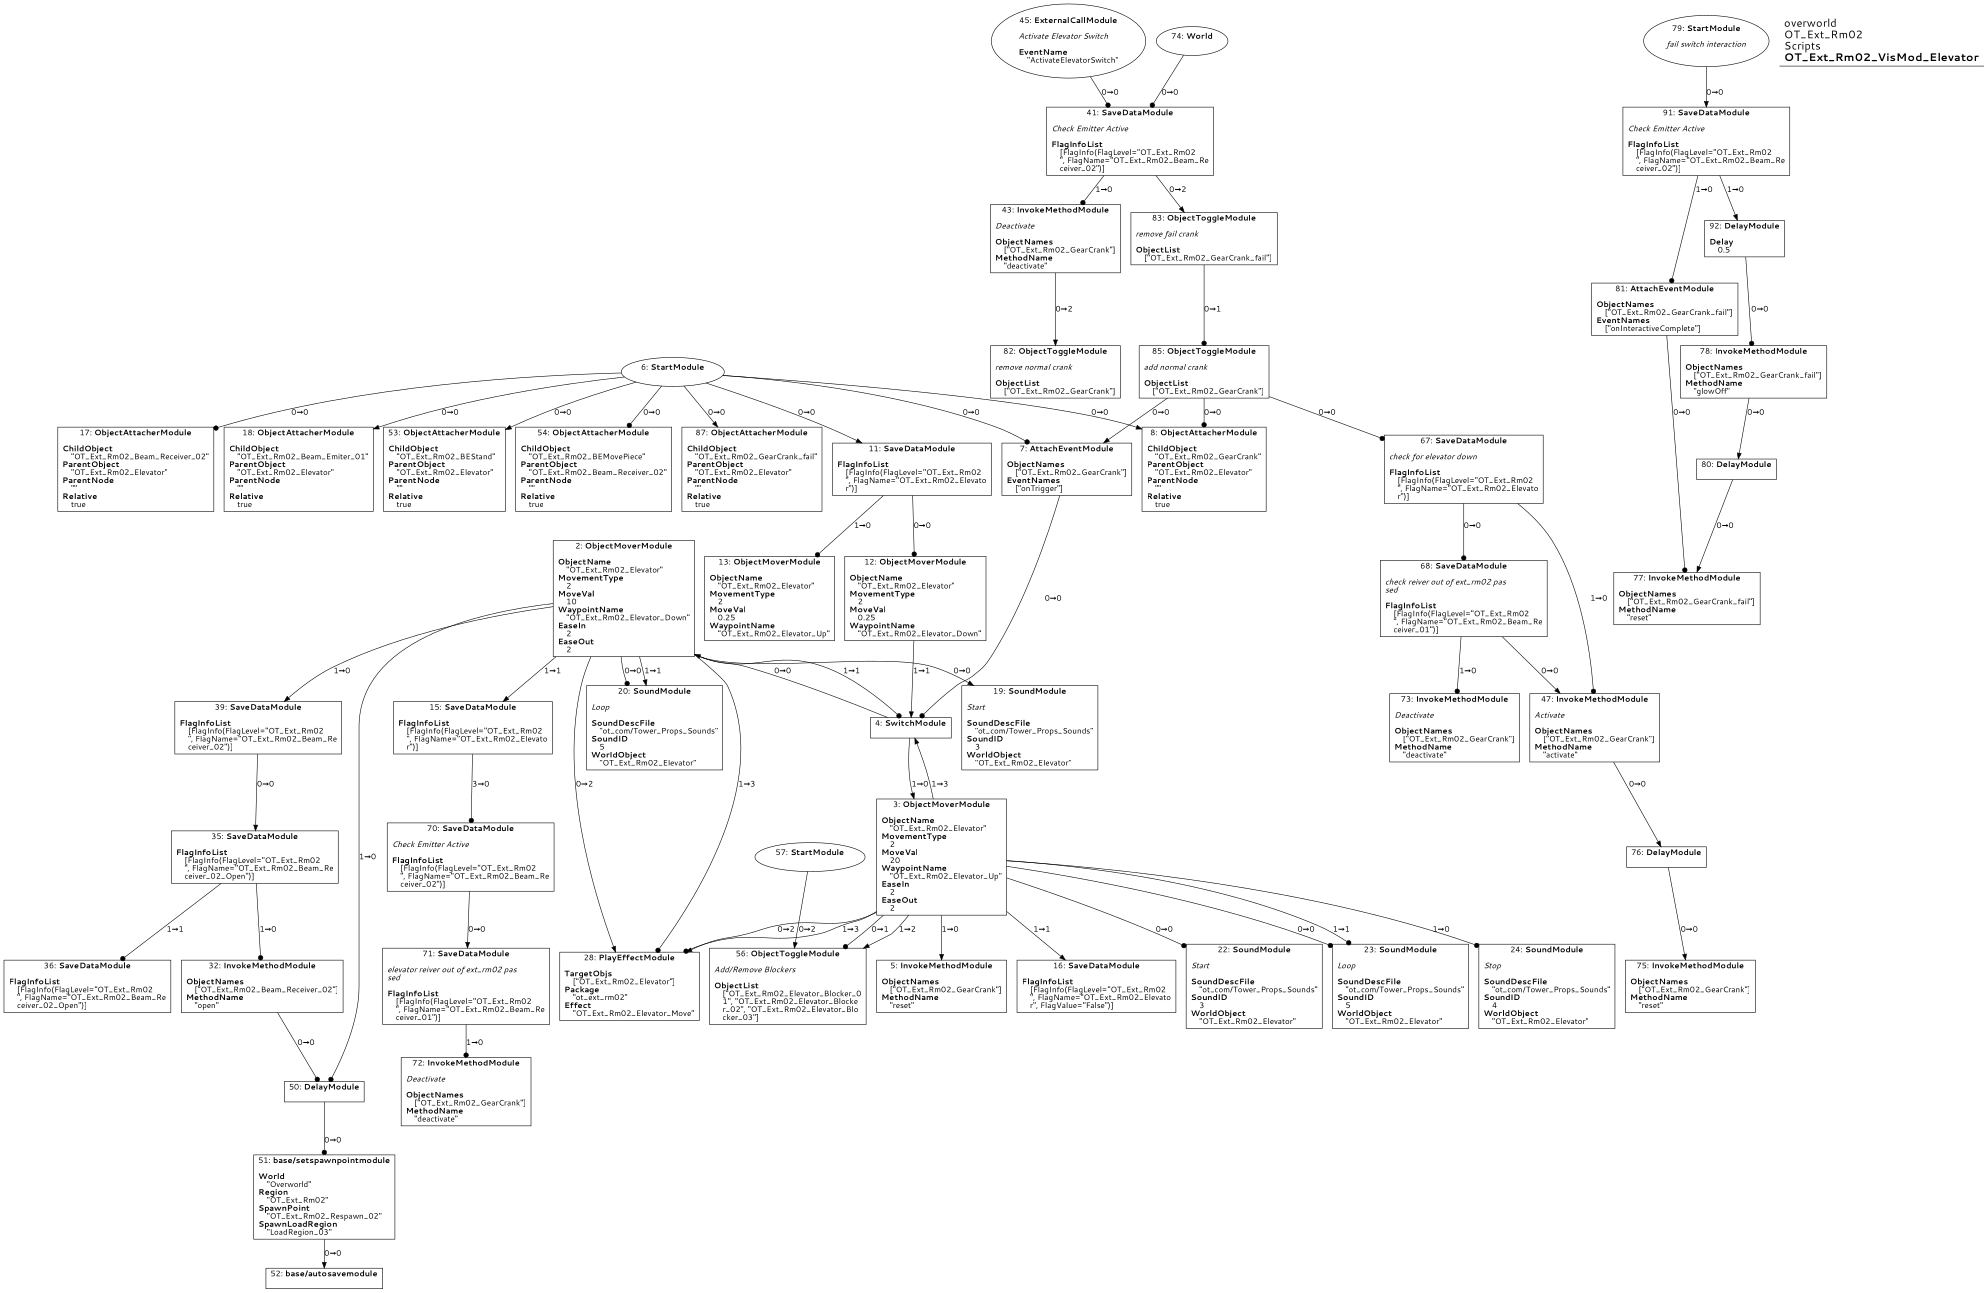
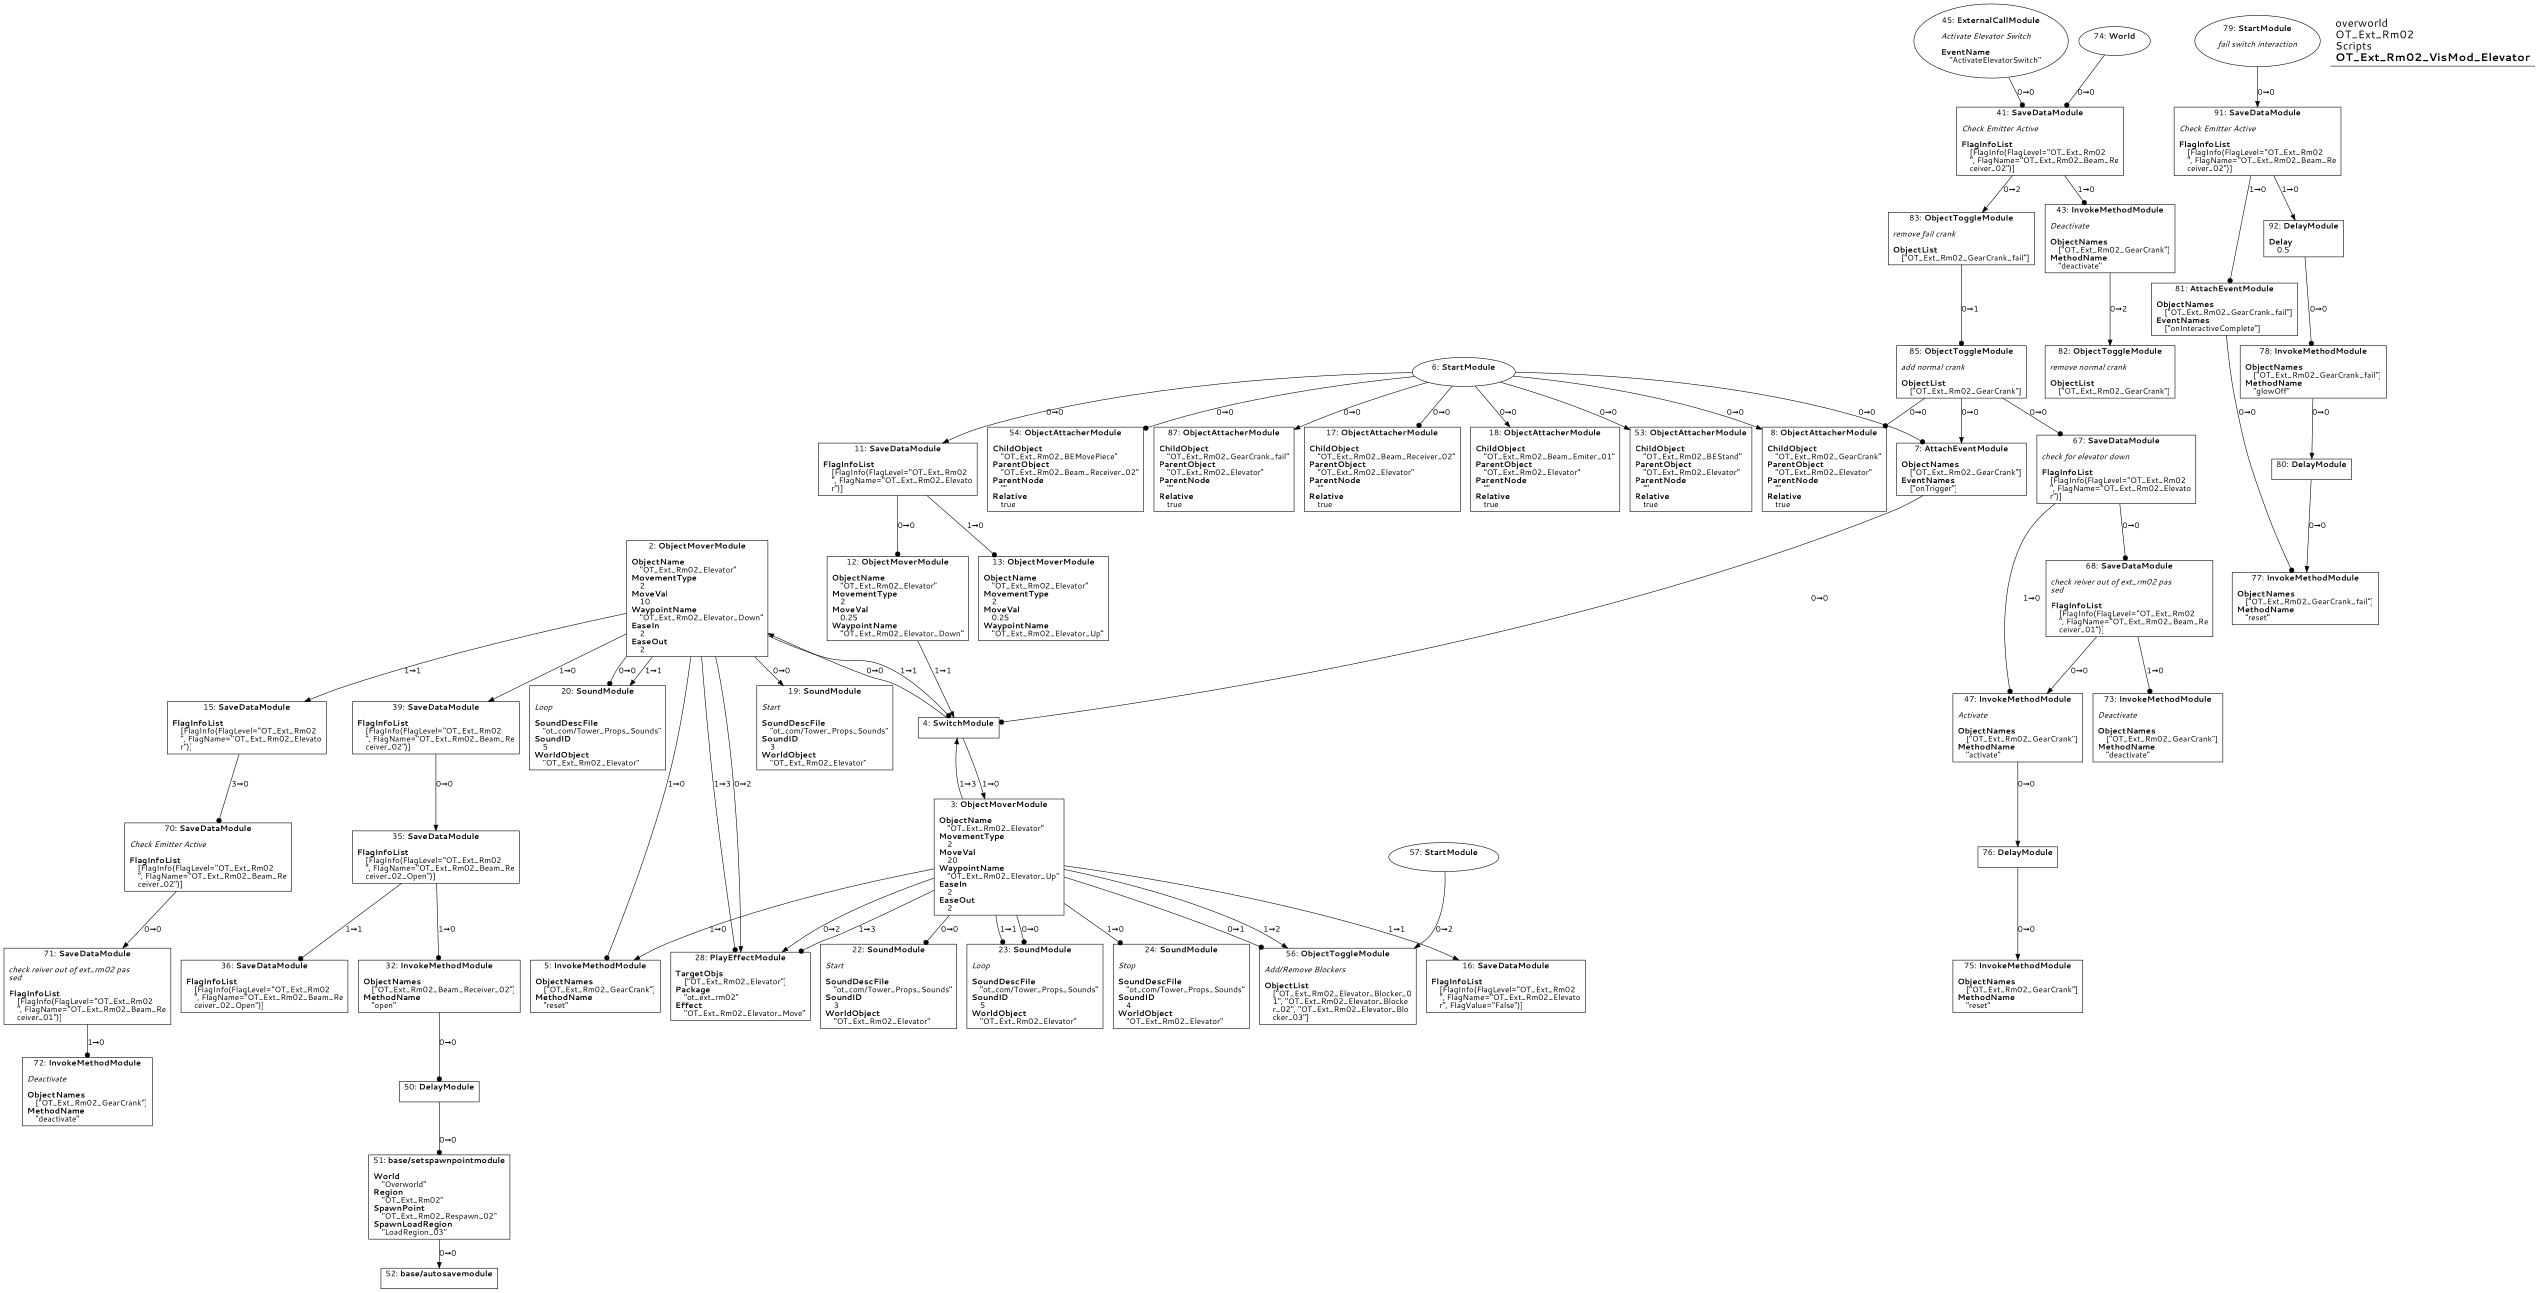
edge "2:" -> "50:": now "2:" -> "5:"
node "71:": text "elevator reiver out of ext_rm02 pas" -> "check reiver out of ext_rm02 pas"
